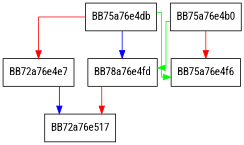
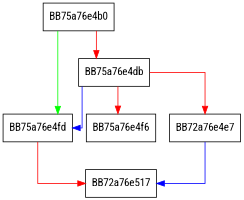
edge "BB75a76e4b0" -> "BB75a76e4f6": now "BB75a76e4b0" -> "BB75a76e4db"
edge "BB75a76e4db" -> "BB75a76e4f6": color green -> red
node "BB78a76e4fd": label "BB78a76e4fd" -> "BB75a76e4fd"
